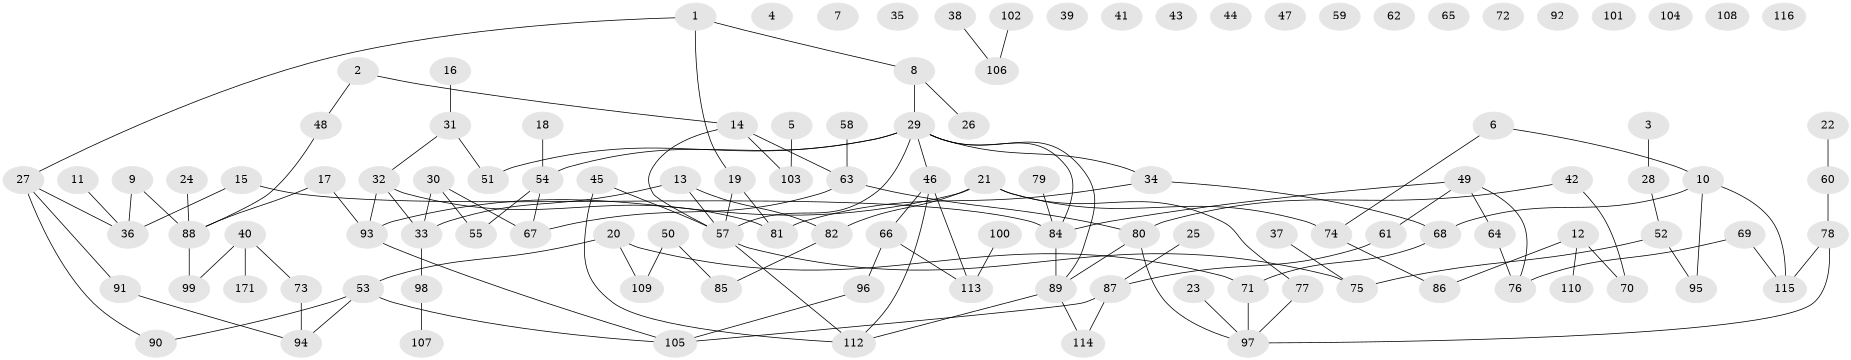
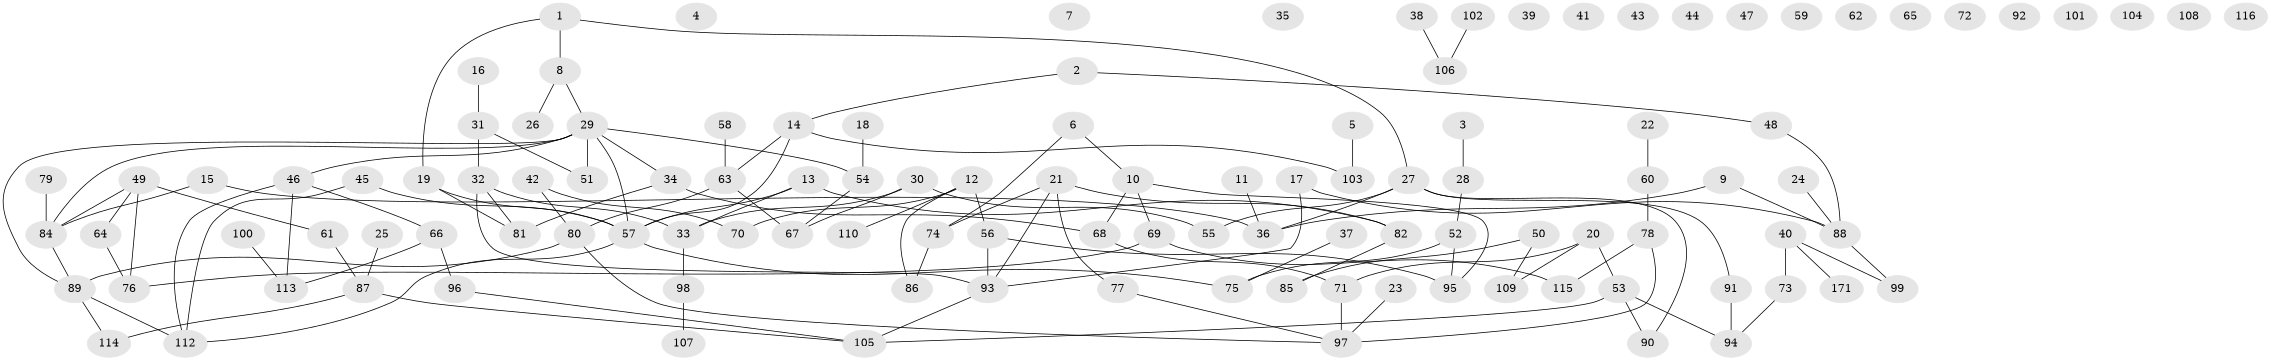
edge "54" -- "55": now "27" -- "55"
edge "10" -- "115": now "10" -- "69"
node "56": added
